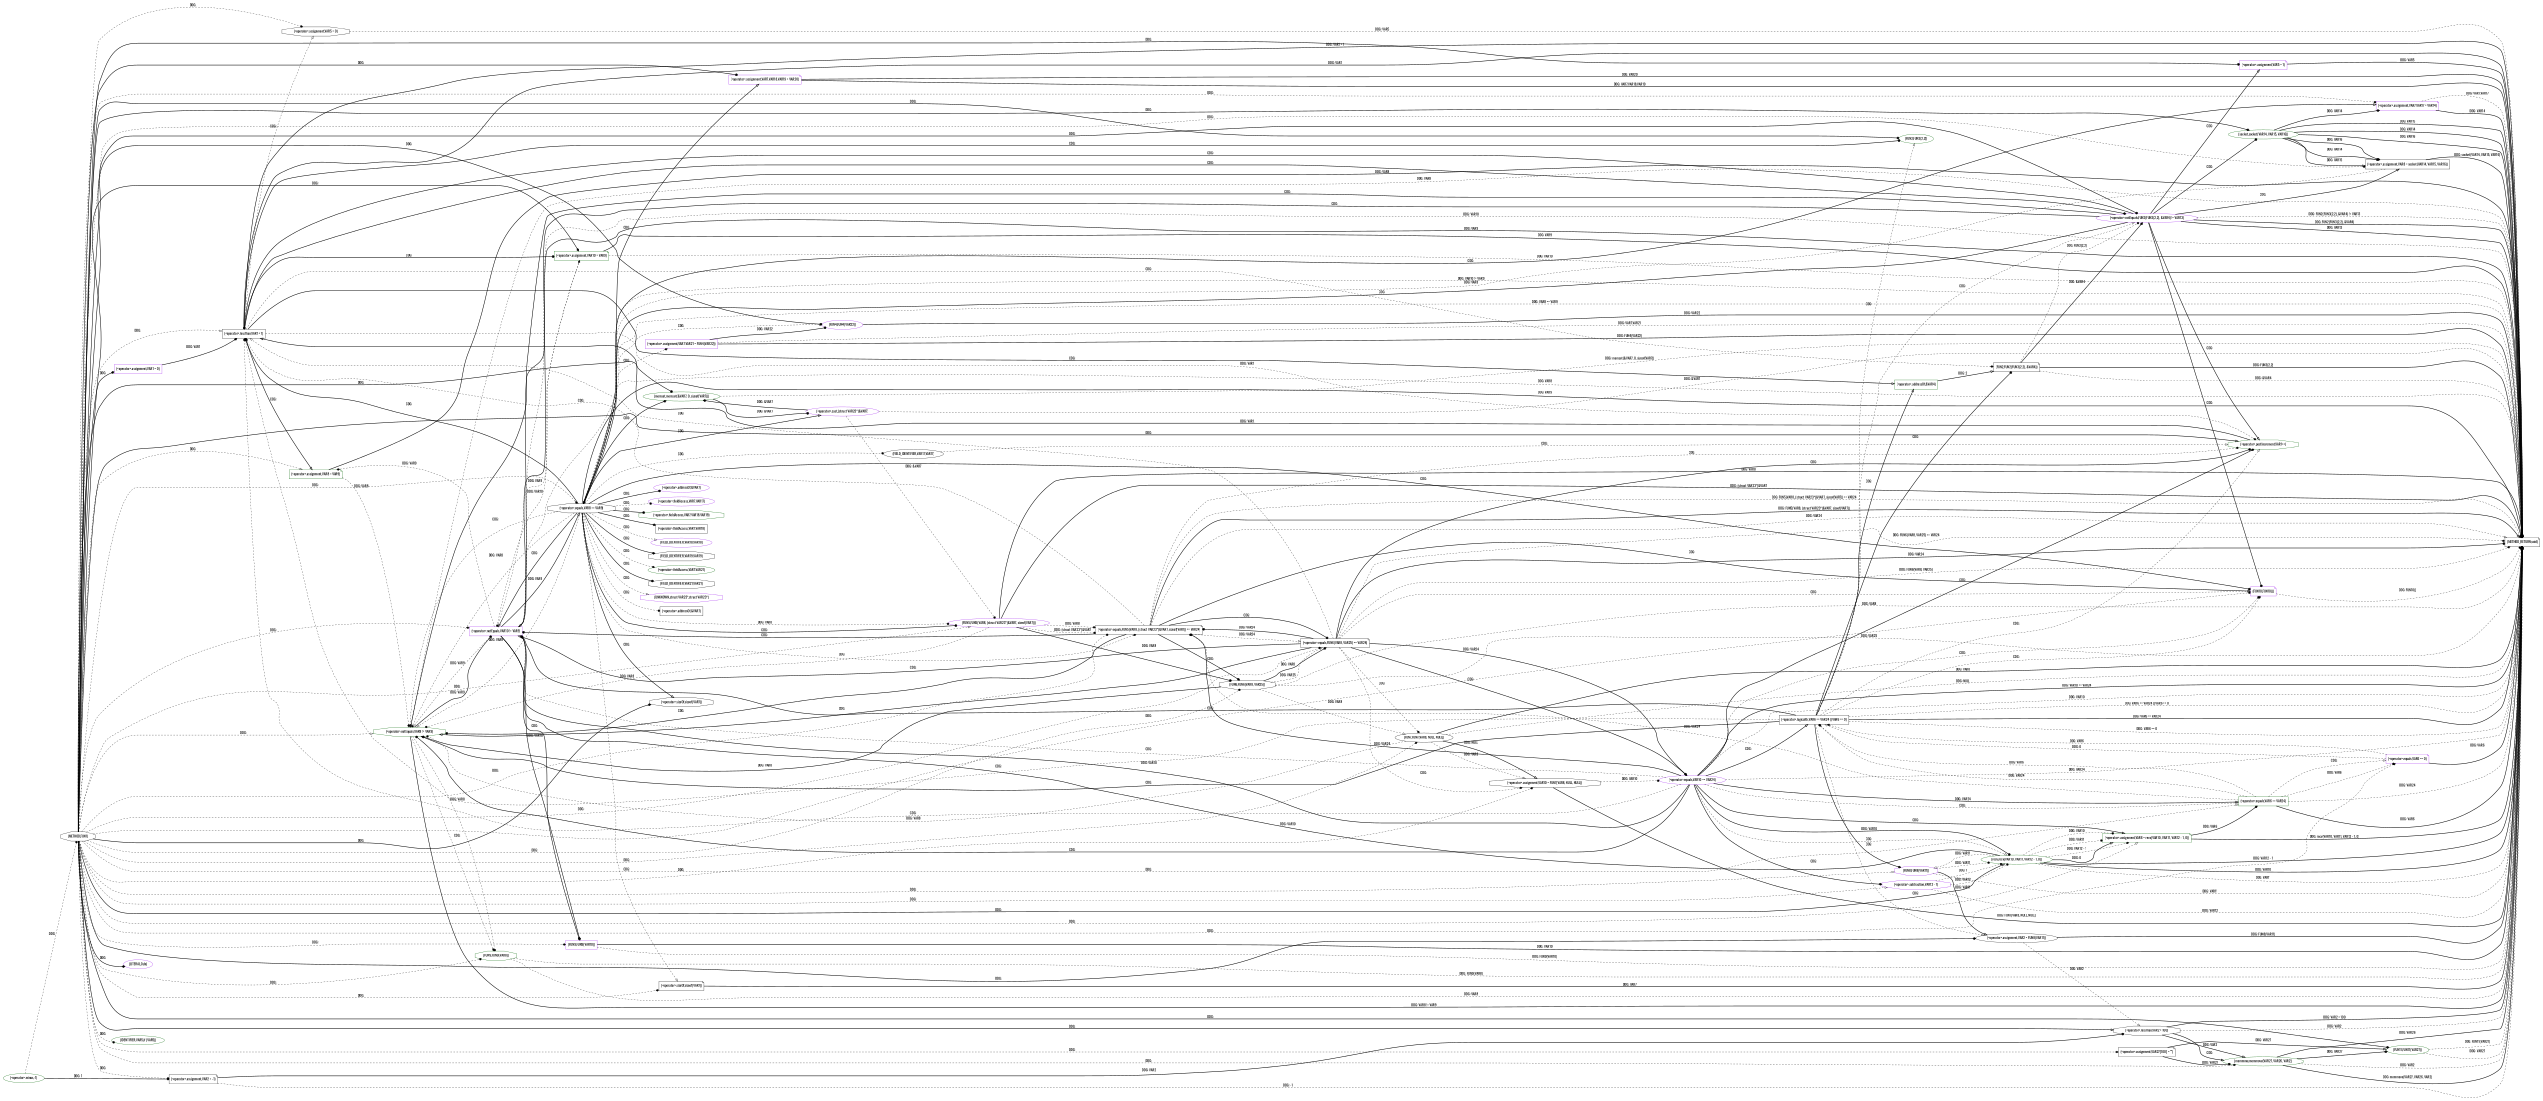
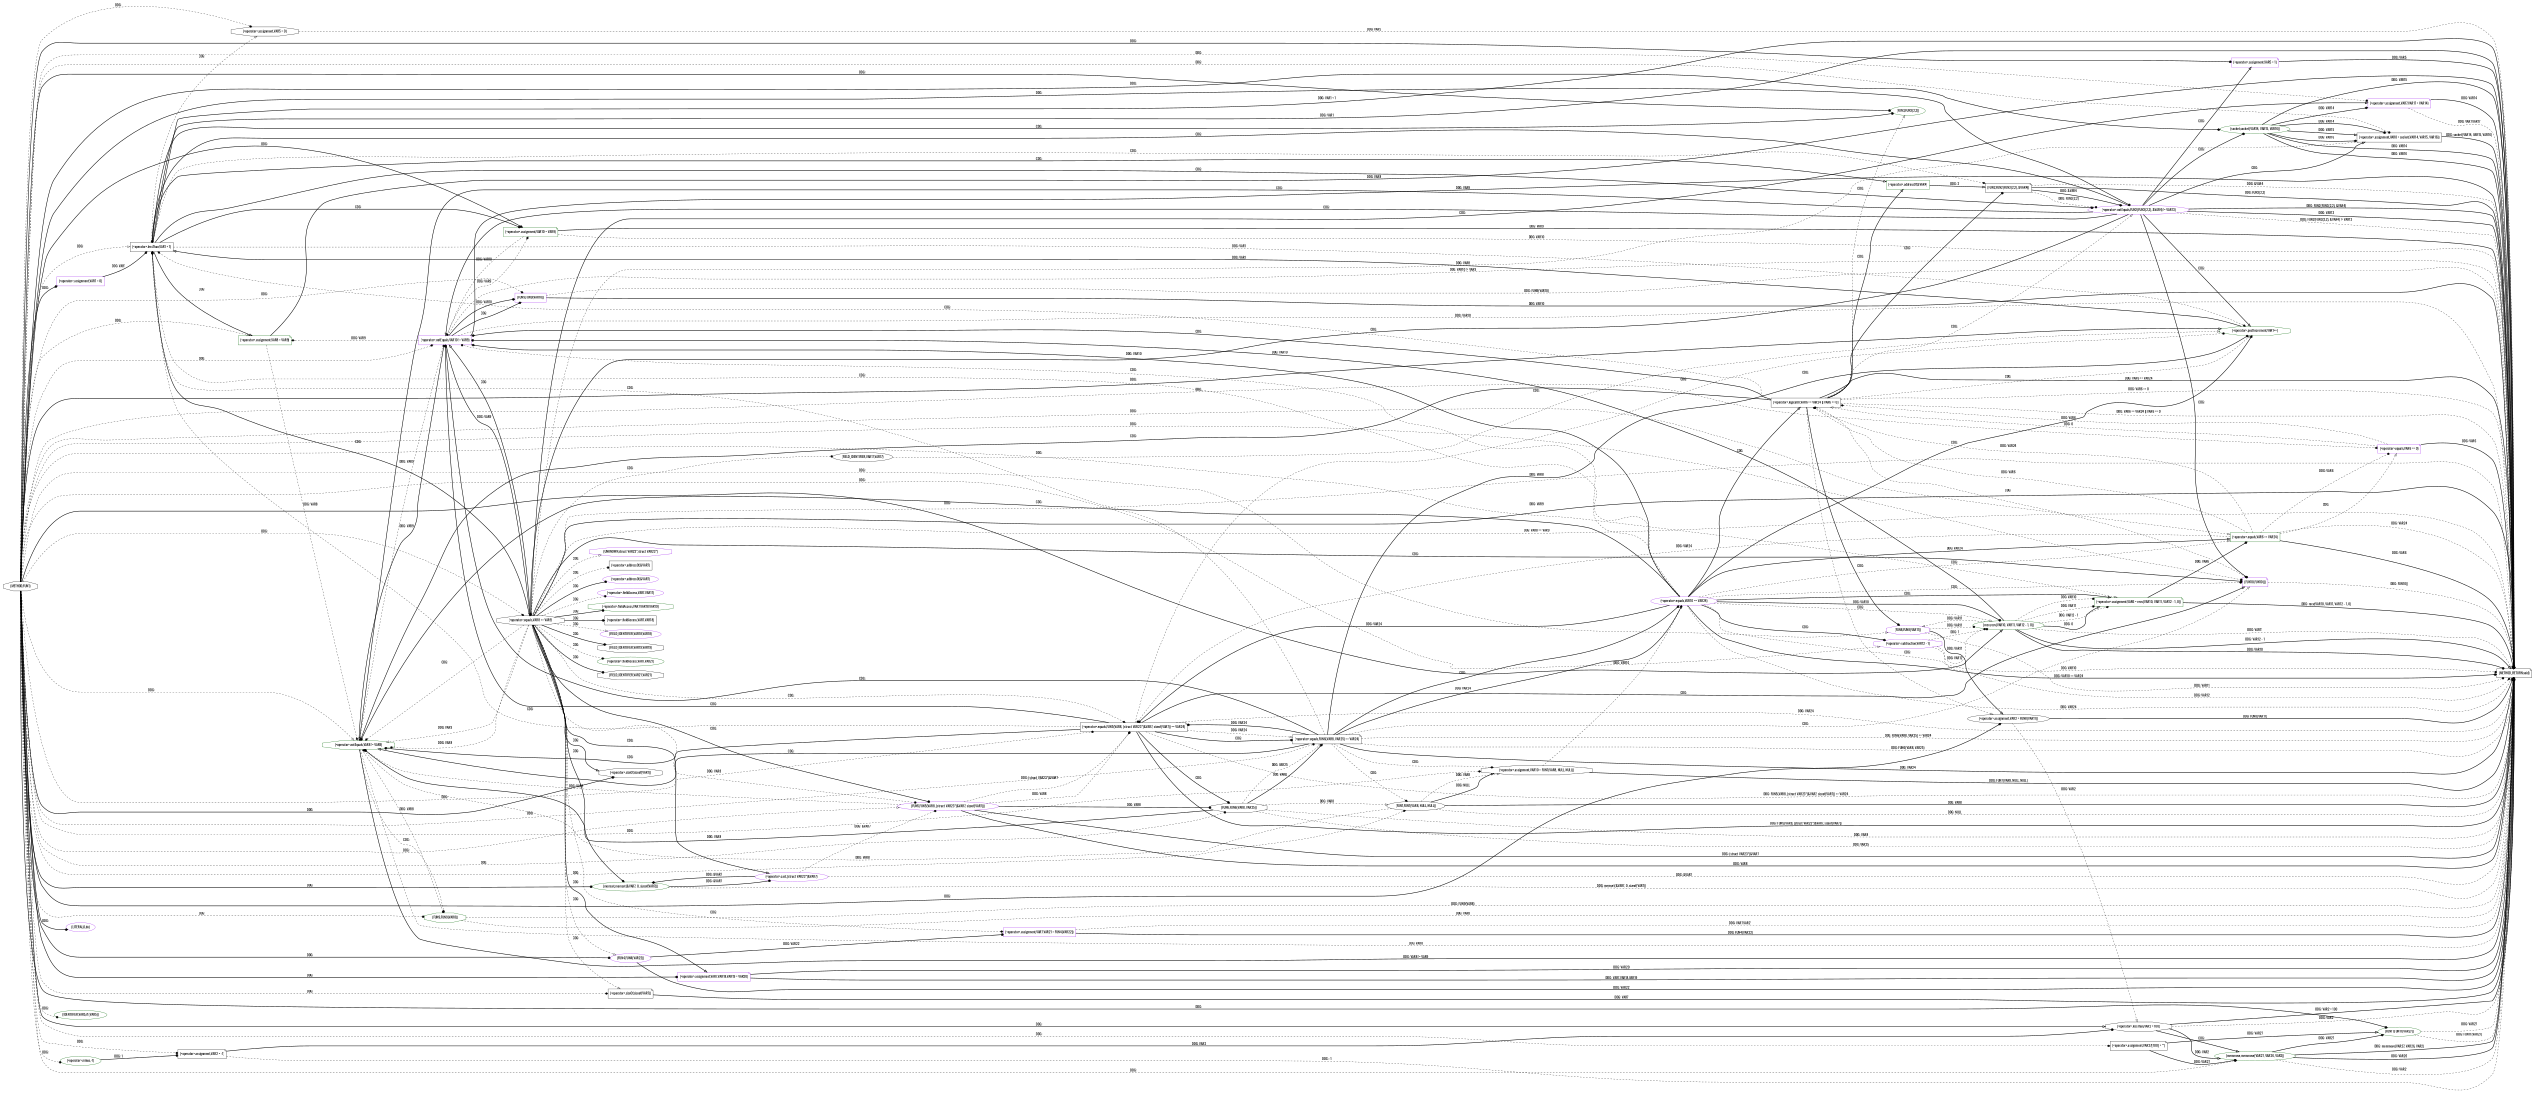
edge "(<operator>.assignment,VAR7.VAR21 = FUN4(VAR22))" -> "(FUN4,FUN4(VAR22))": reversed
edge "(<operator>.minus,-1)" -> "(METHOD,FUN1)": reversed
